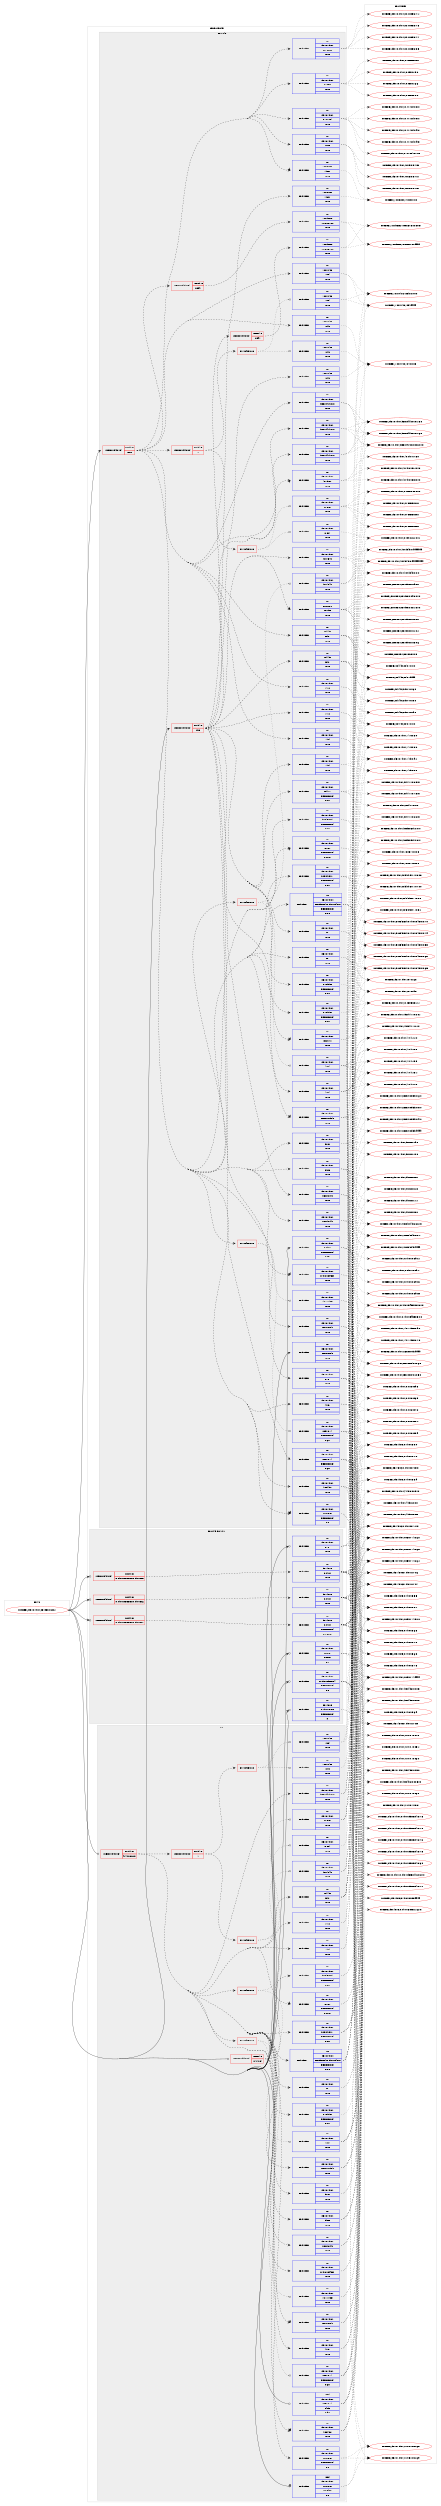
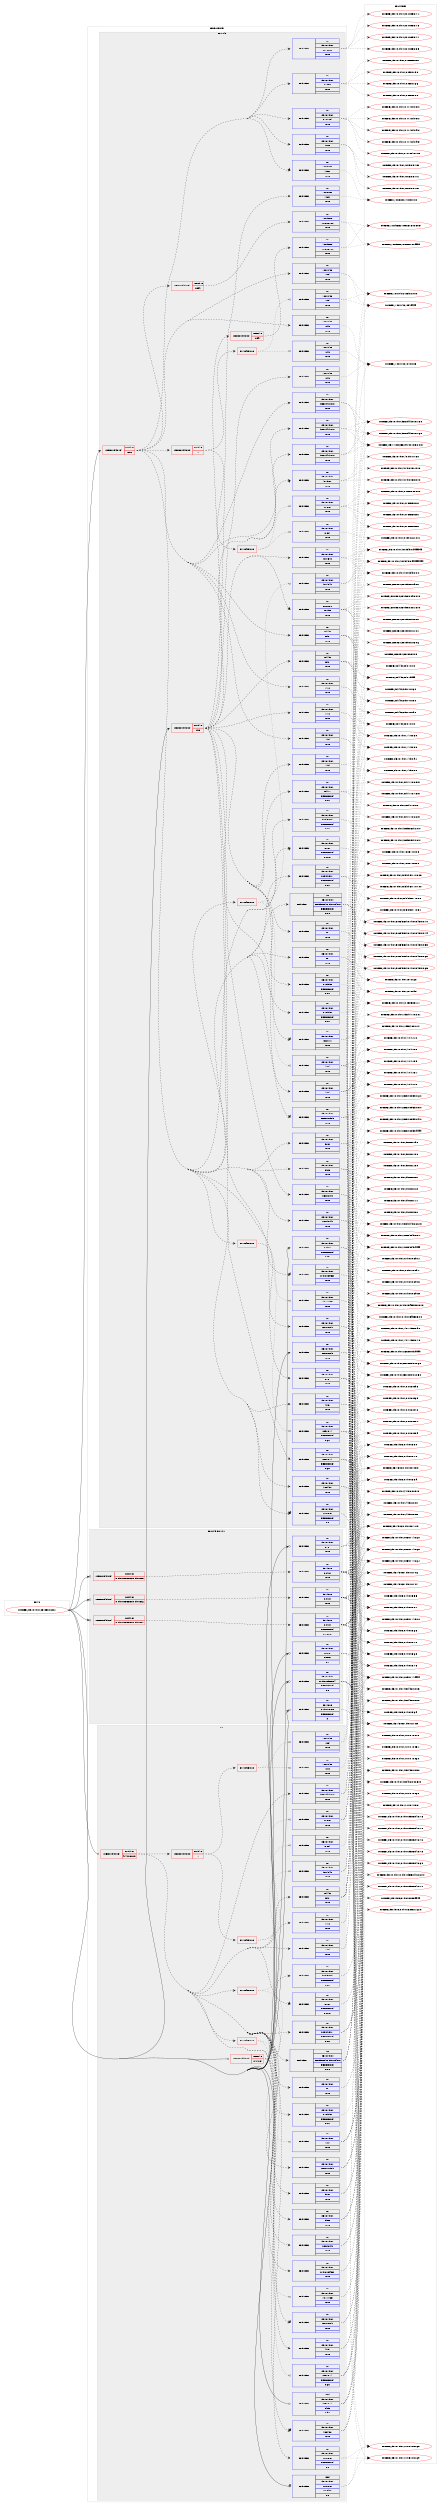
node "portage://dev-python/beautifulsoup-3.2.1-r1": label "portage://dev-python/beautifulsoup-3.2.1-r1" -> "portage://dev-xhost/beautifulsoup-3.2.1-r1"
node "portage://dev-python/nbsphinx-0.4.1": label "portage://dev-python/nbsphinx-0.4.1" -> "portage://dev-python/negative-0.4.1"
node "portage://dev-python/boto-2.48.0": added
